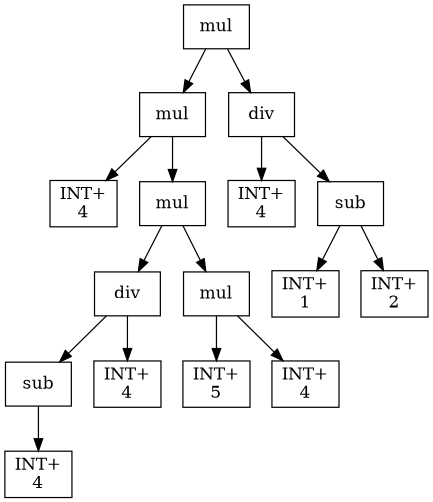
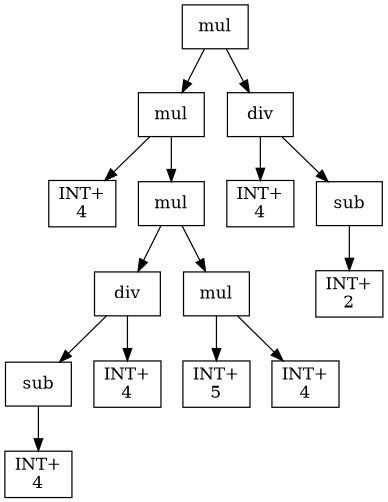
node "INT+ 1": removed
